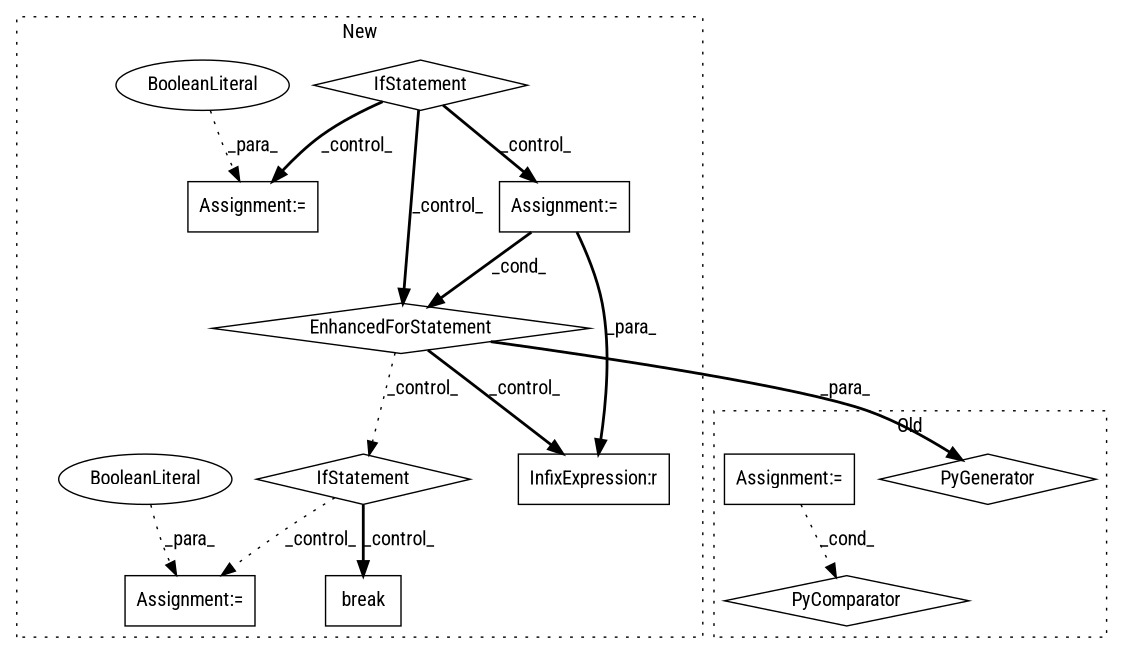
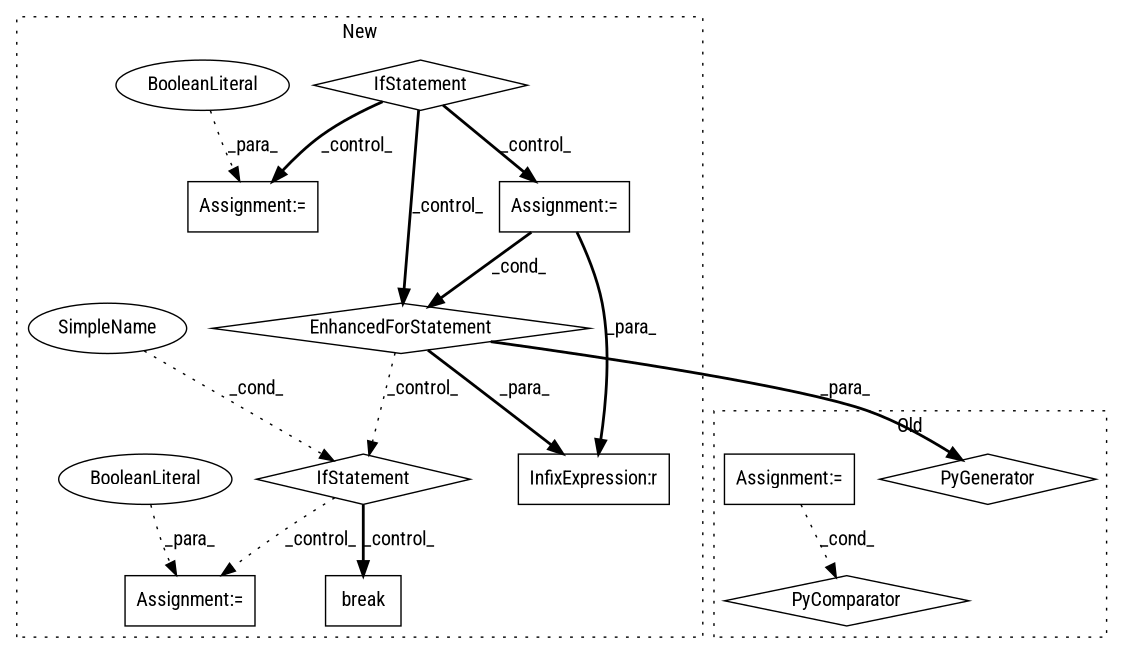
node "SimpleName": added
edge "EnhancedForStatement" -> "InfixExpression:r": label "_control_" -> "_para_"
